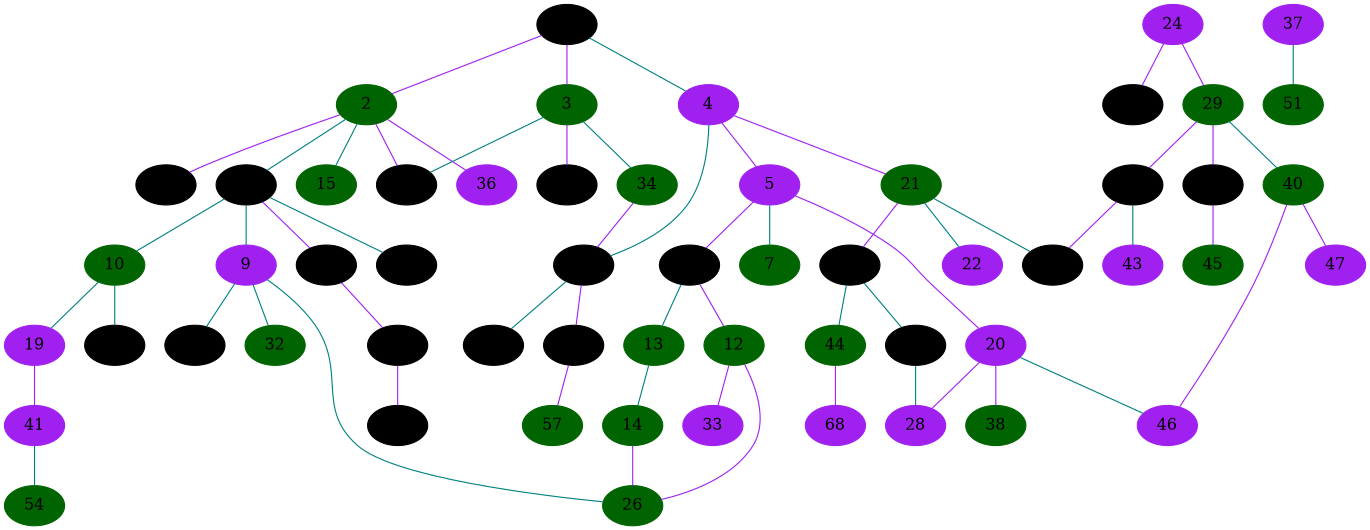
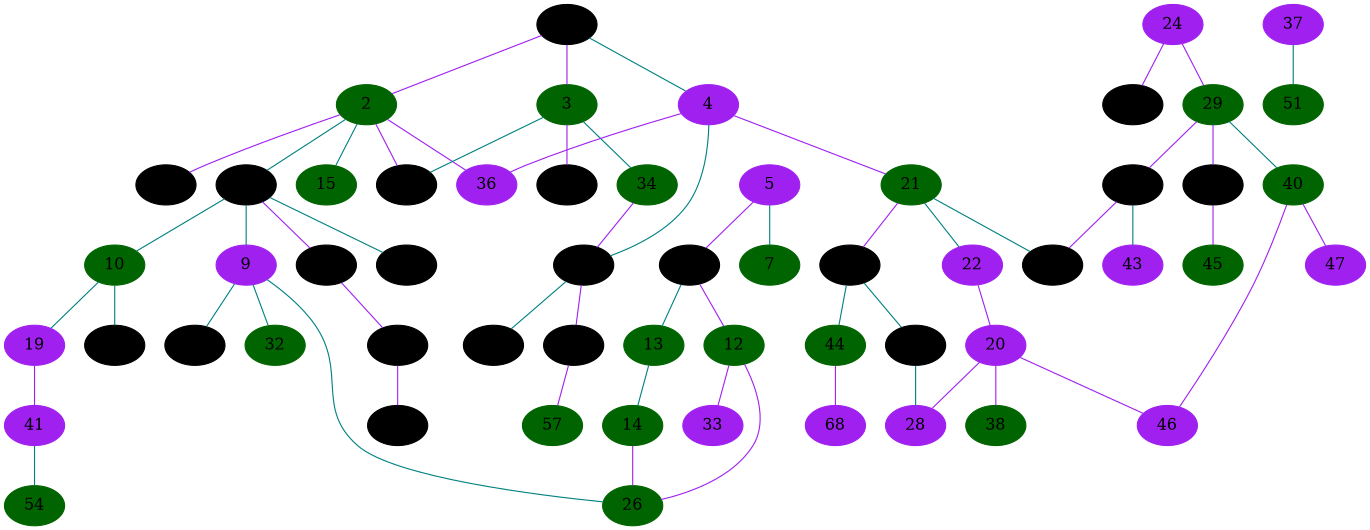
edge "4" -- "5": now "4" -- "36"
edge "5" -- "20": now "22" -- "20"
edge "20" -- "46": color teal -> purple
